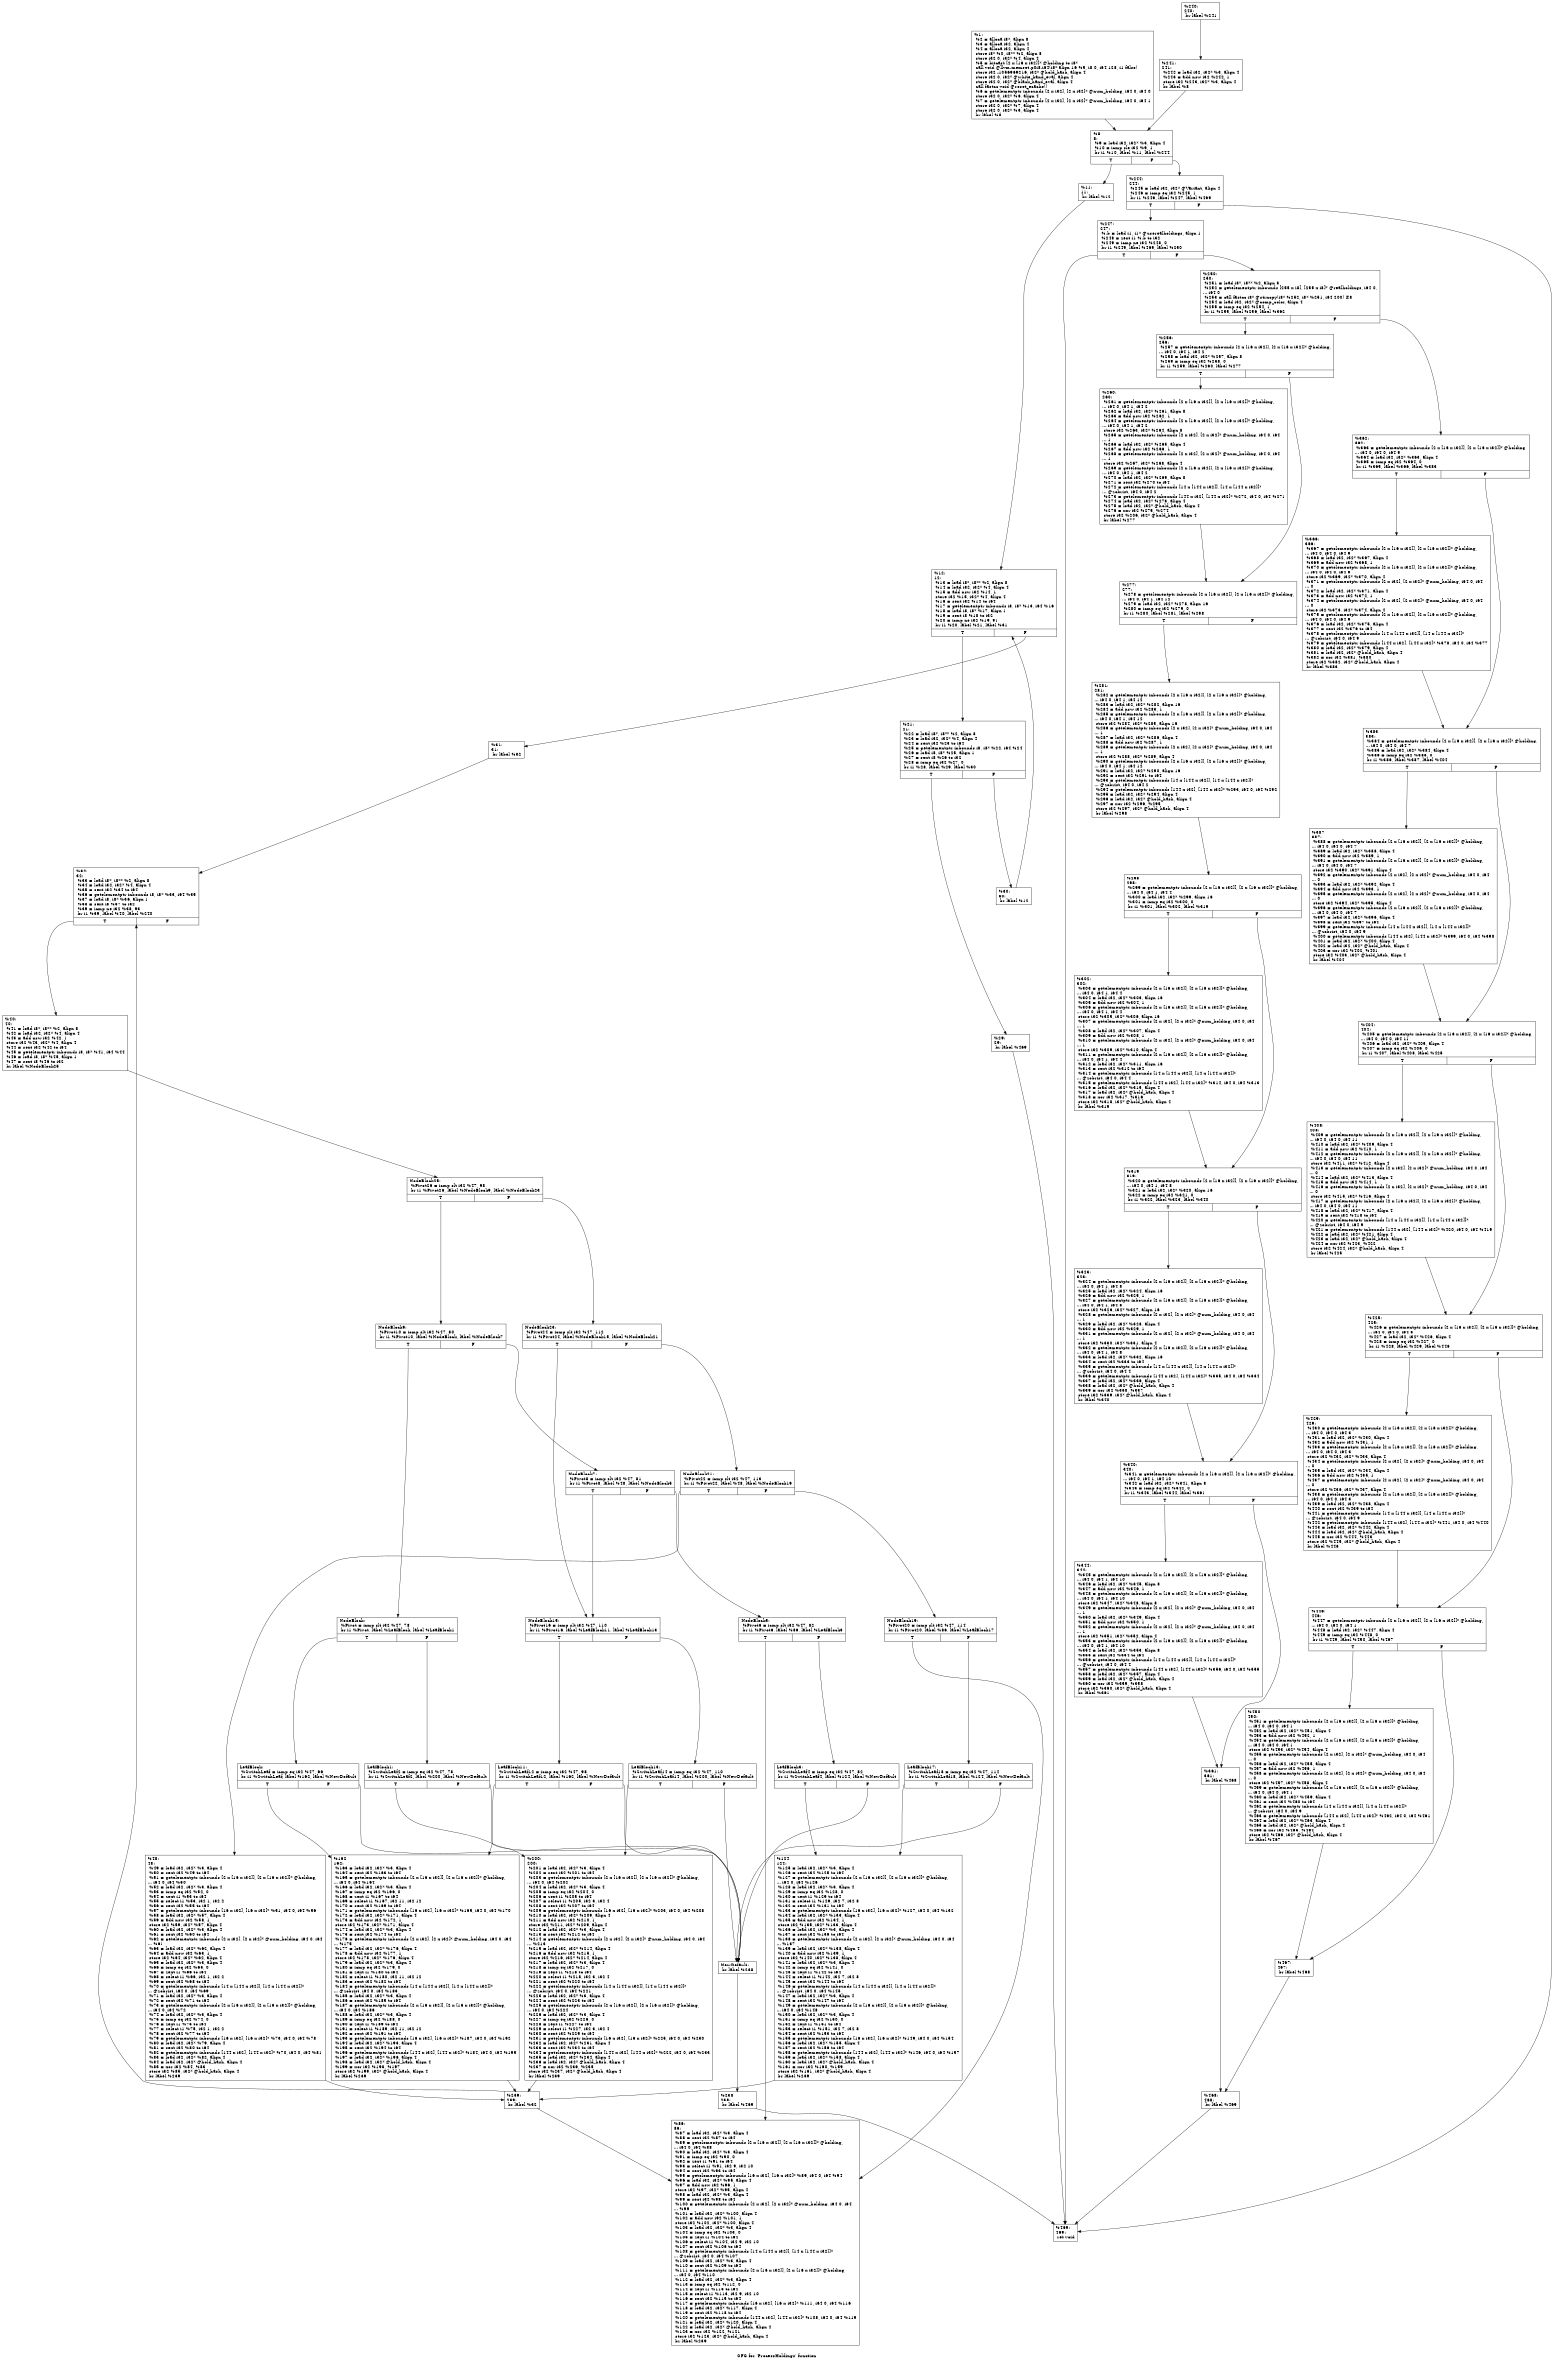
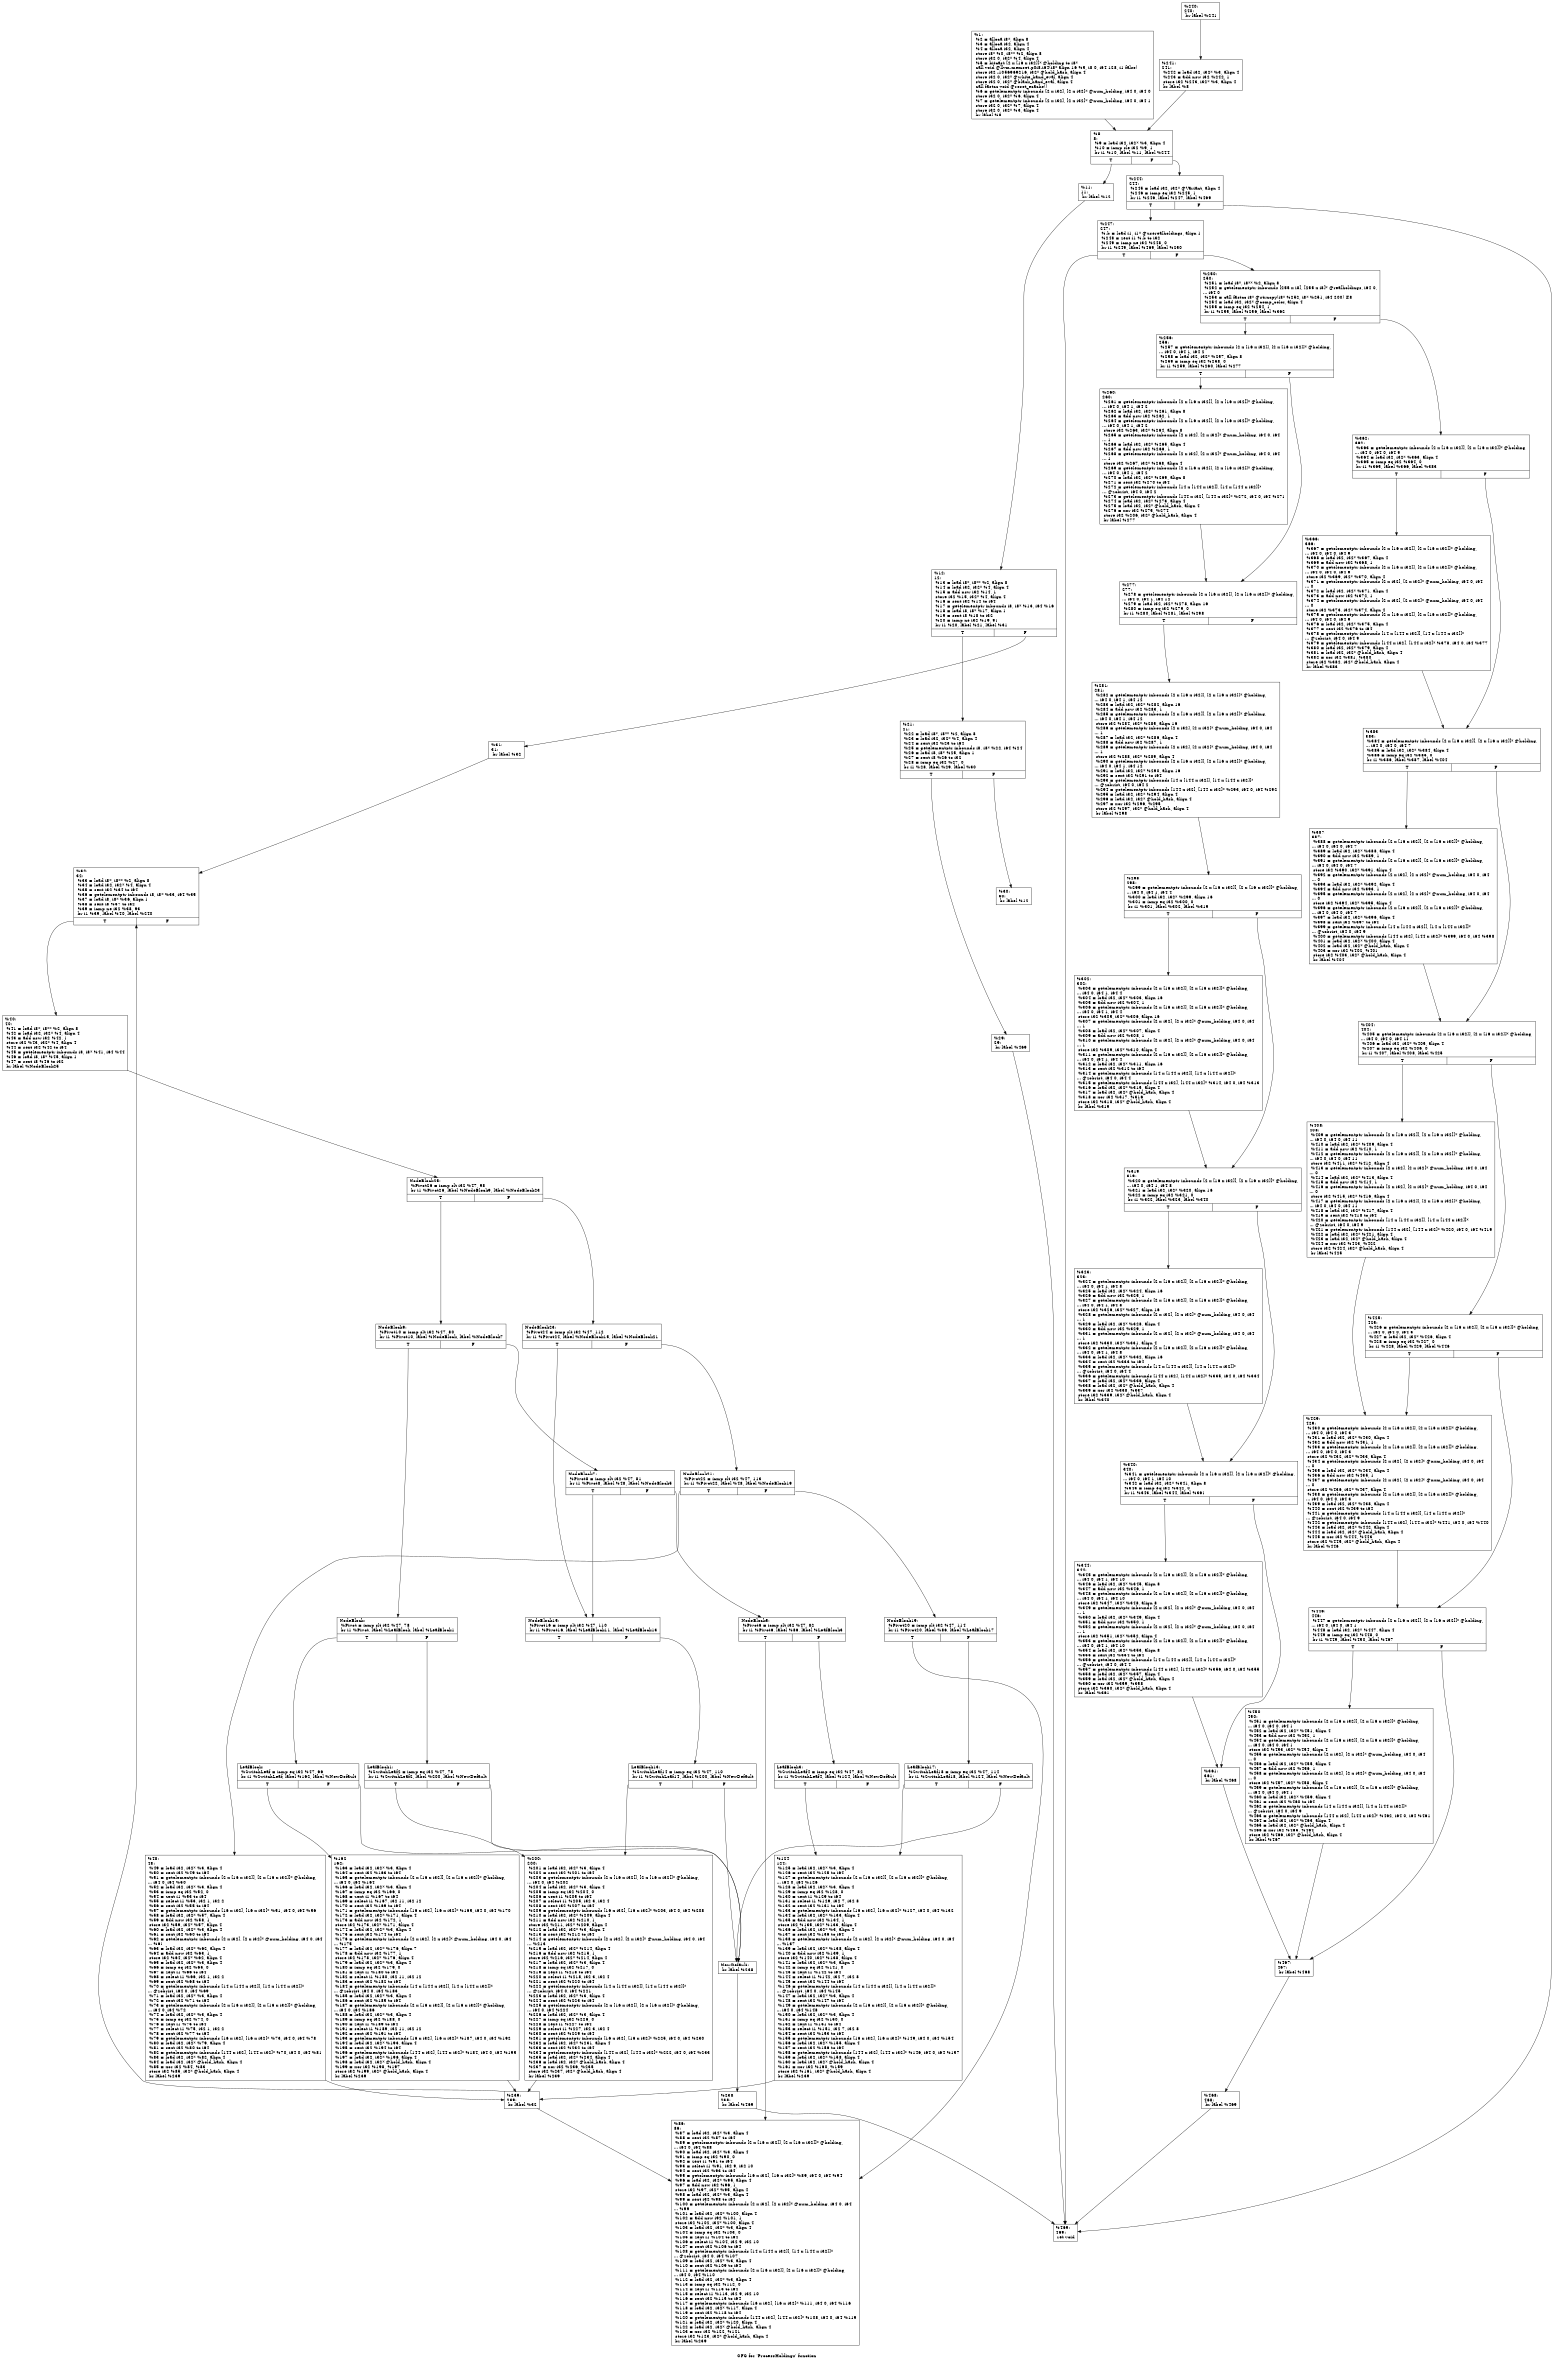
edge "%30:" -> "%12:": removed
edge "%408:" -> "%425:": now "%408:" -> "%429:"
node "LeafBlock11:": removed
edge "LeafBlock3:" -> "NewDefault:": removed
edge "%361:" -> "%468:": now "%361:" -> "%467:"
node "%162:": text "%177 = load i32, i32* %176, align 4" -> "%177 = load i32, i32* %176, align 7"
